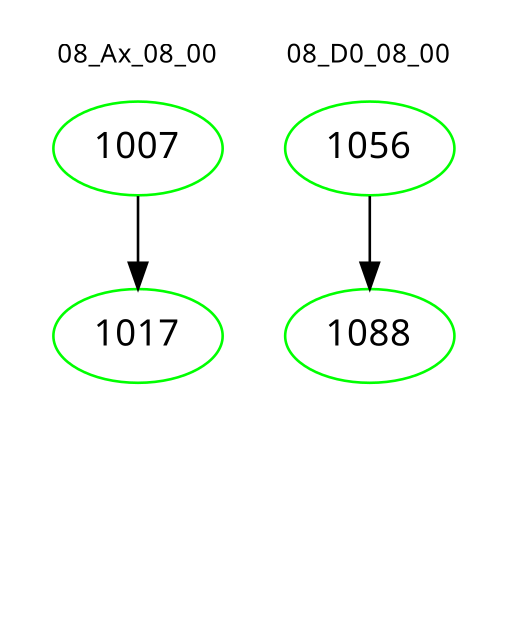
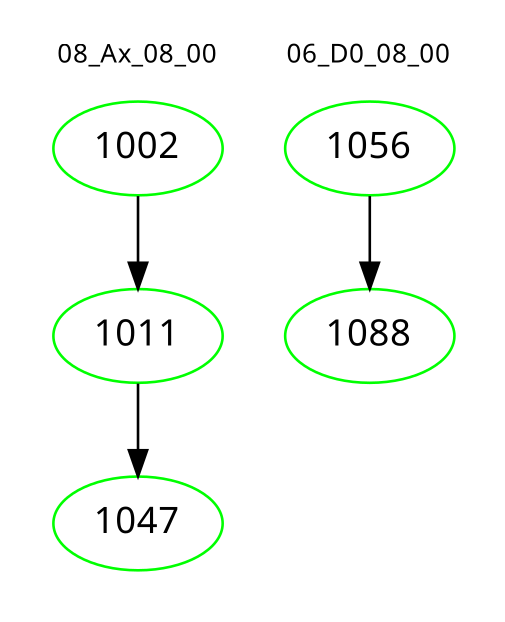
cluster "08_D0_08_00": label "08_D0_08_00" -> "06_D0_08_00"
node "1007": label "1007" -> "1002"
node "1017": label "1017" -> "1011"
node "1047": added
